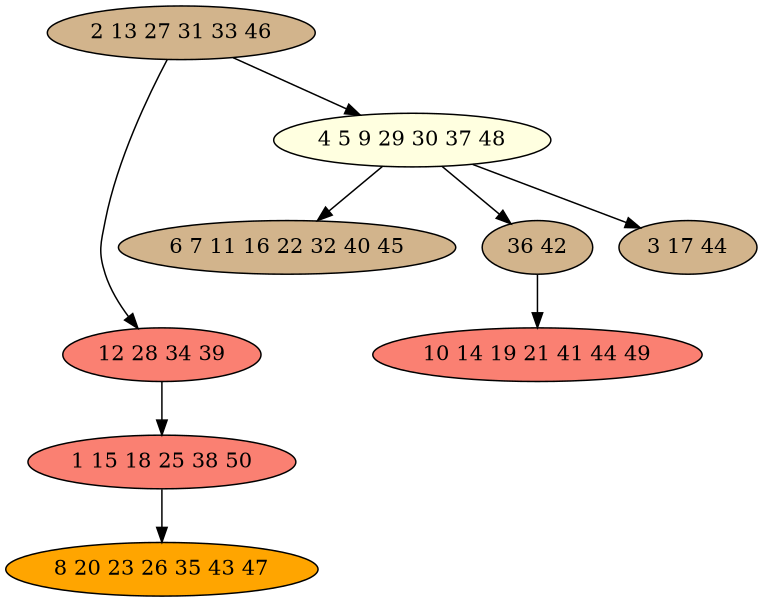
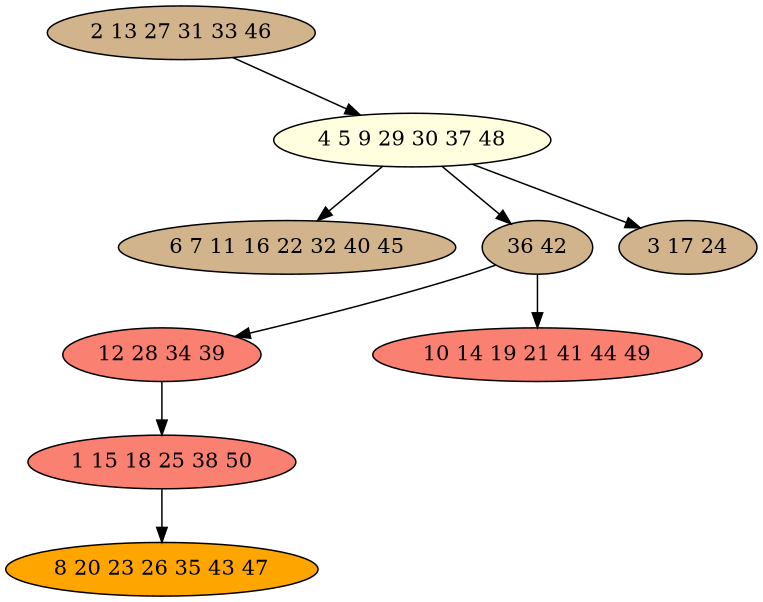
edge "2 13 27 31 33 46" -> "12 28 34 39": now "36 42" -> "12 28 34 39"
node "3 17 44": label "3 17 44" -> "3 17 24"
